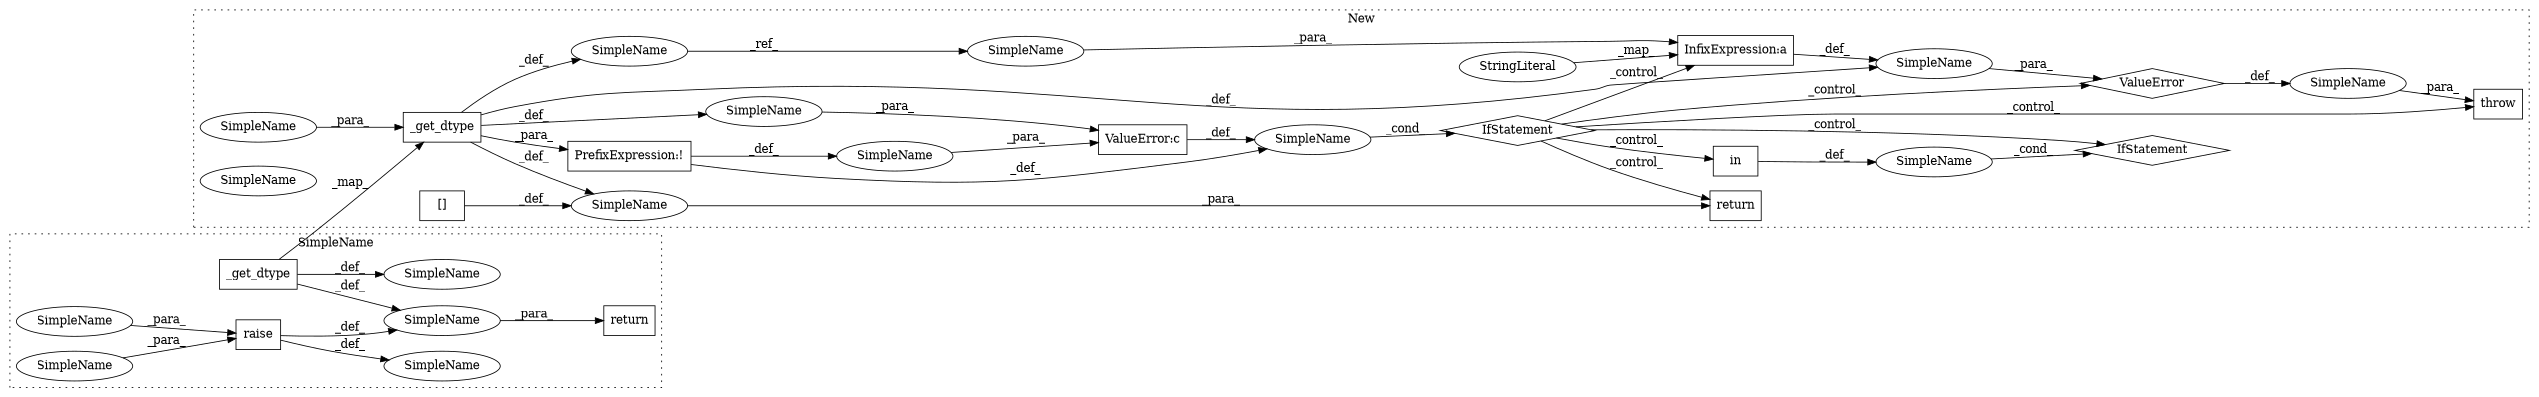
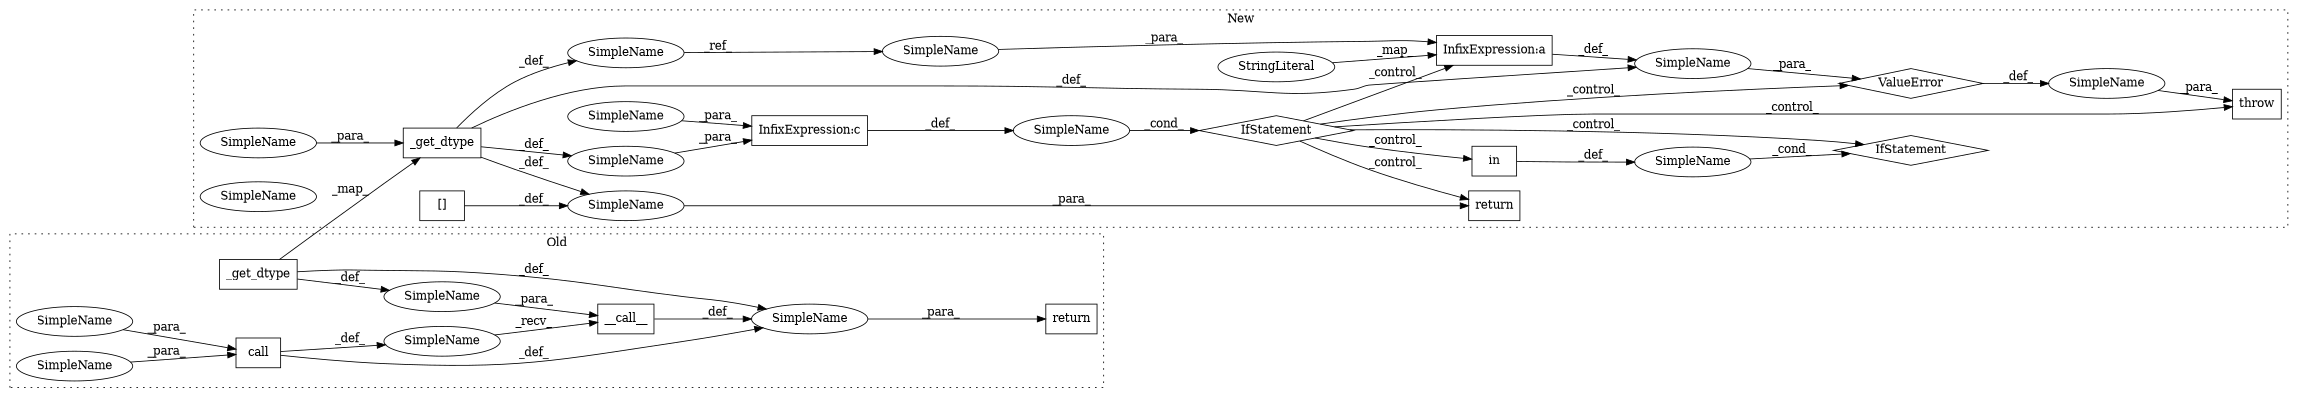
node "ValueError:c": label "ValueError:c" -> "InfixExpression:c"
node "PrefixExpression:!": removed
cluster "SimpleName": label "SimpleName" -> "Old"
node "__call__": added
node "raise": label "raise" -> "call"
